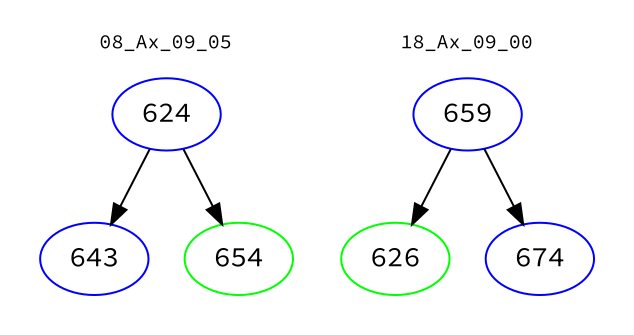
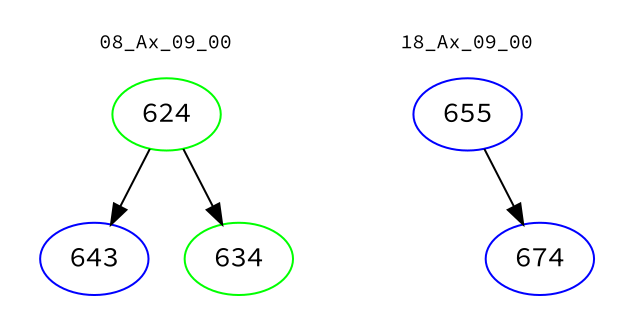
cluster "08_Ax_09_05": label "08_Ax_09_05" -> "08_Ax_09_00"
node "624": color blue -> green
node "659": label "659" -> "655"
node "654": label "654" -> "634"
node "626": removed
